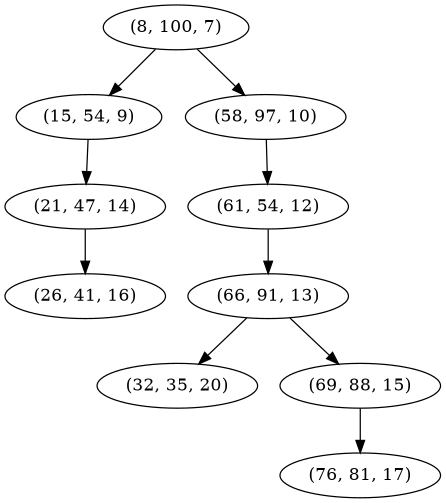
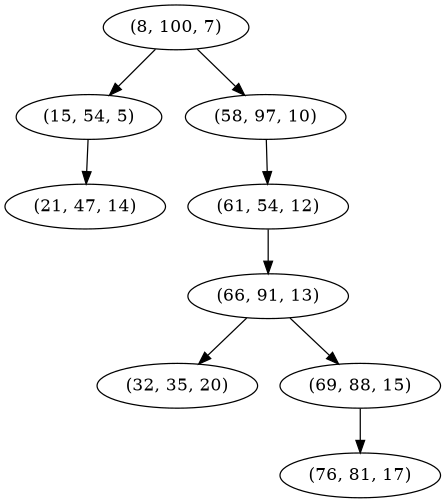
node "(15, 54, 9)": label "(15, 54, 9)" -> "(15, 54, 5)"
node "(26, 41, 16)": removed
